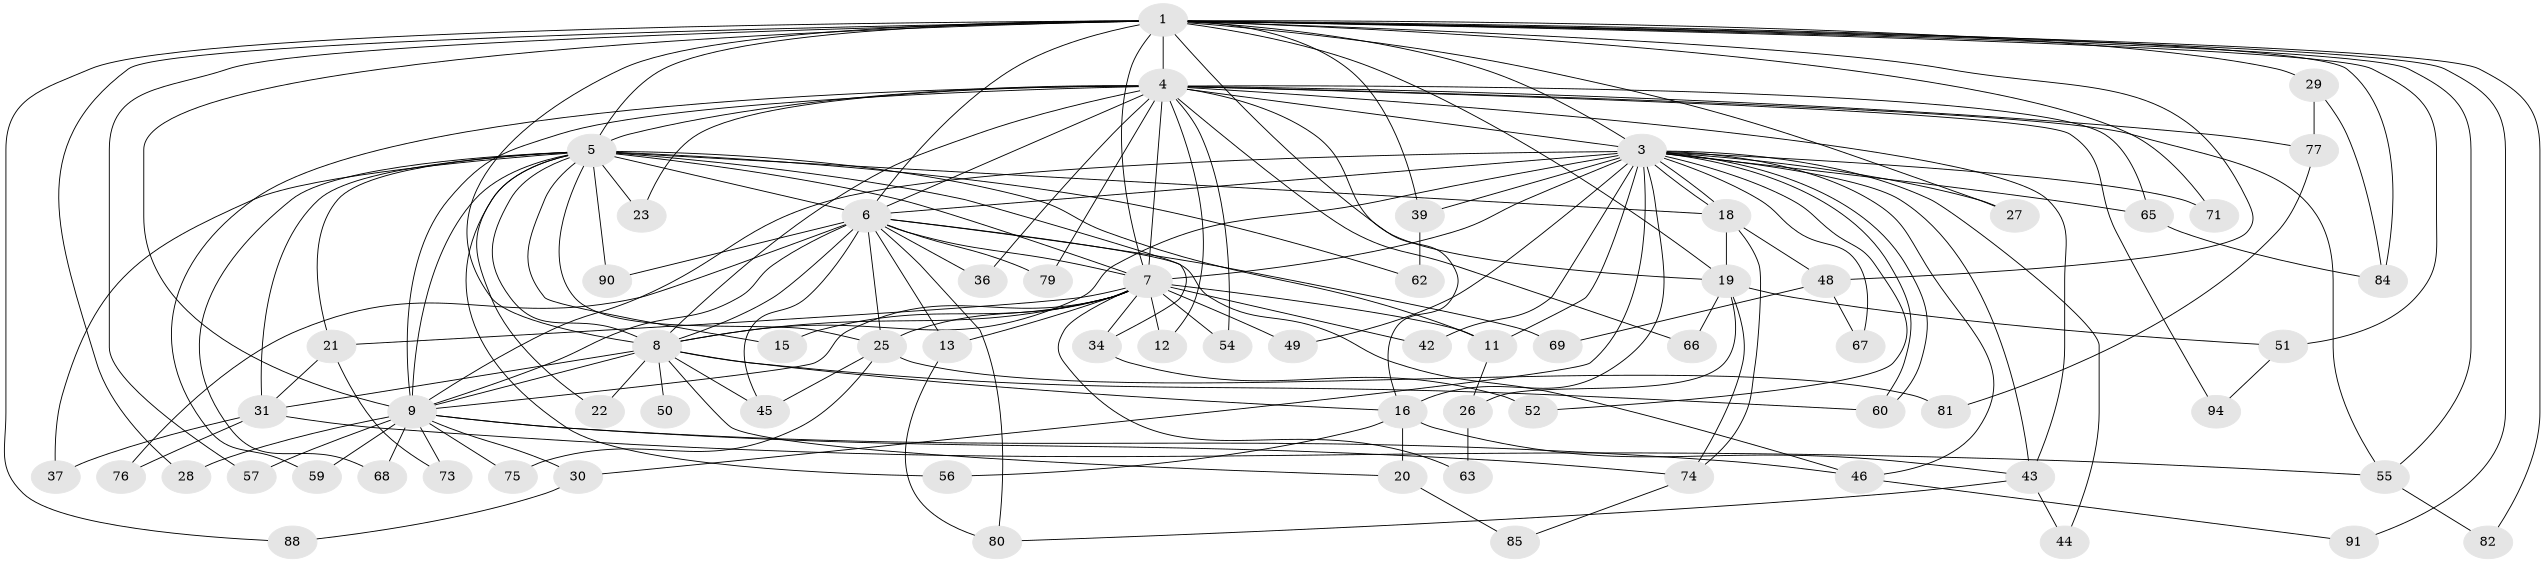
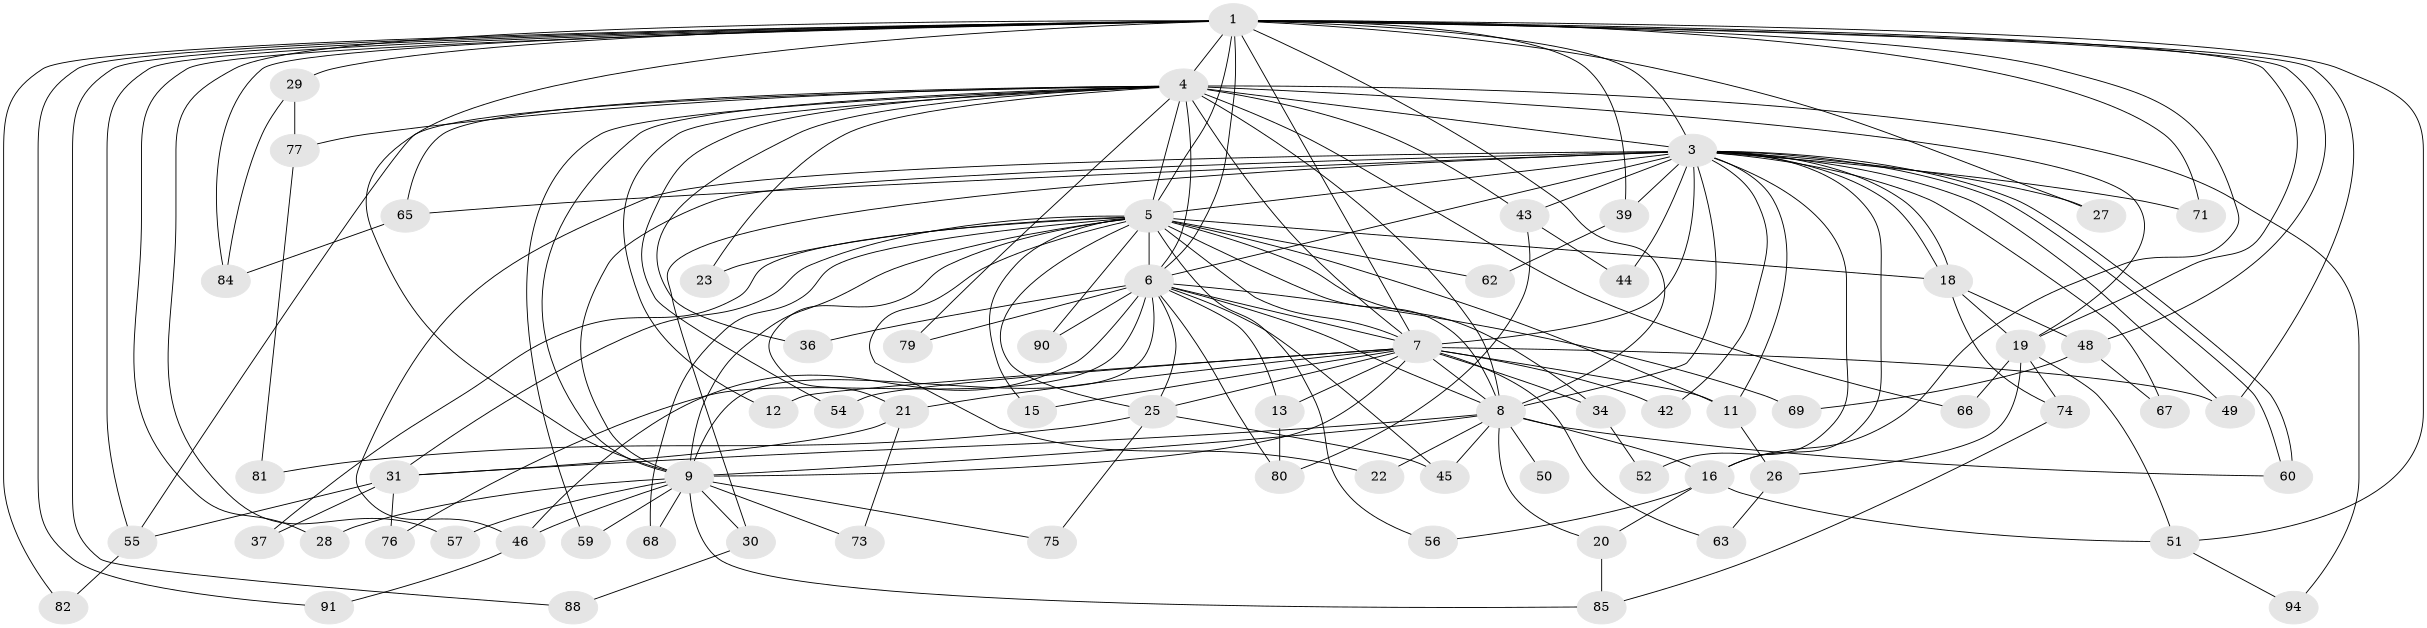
edge "1" -- "49": added
edge "3" -- "5": added
edge "9" -- "74": now "9" -- "85"
edge "16" -- "43": now "16" -- "51"
